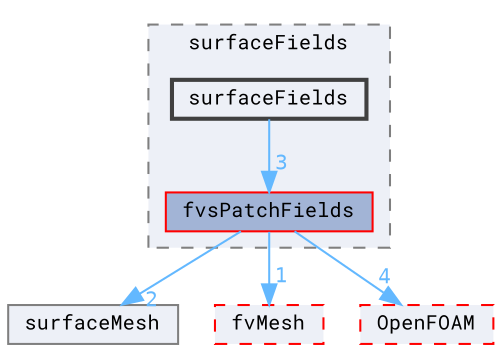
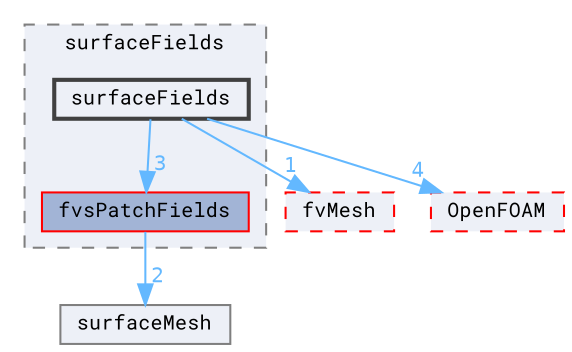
edge "fvsPatchFields" -> "fvMesh": now "surfaceFields" -> "fvMesh"
edge "fvsPatchFields" -> "OpenFOAM": now "surfaceFields" -> "OpenFOAM"
